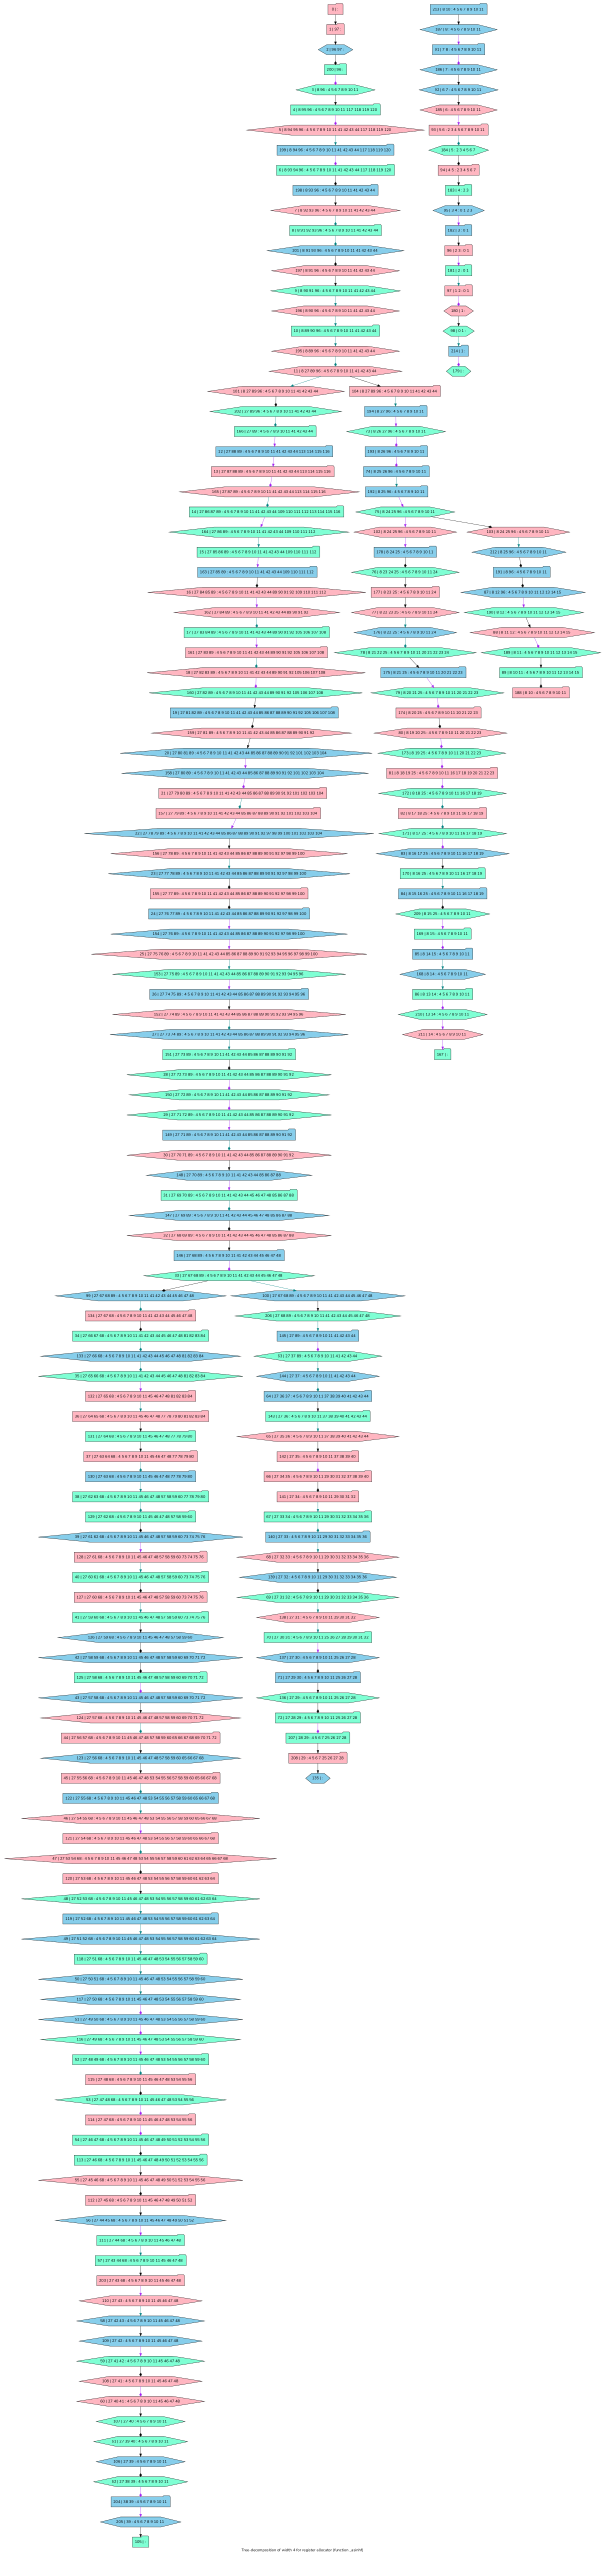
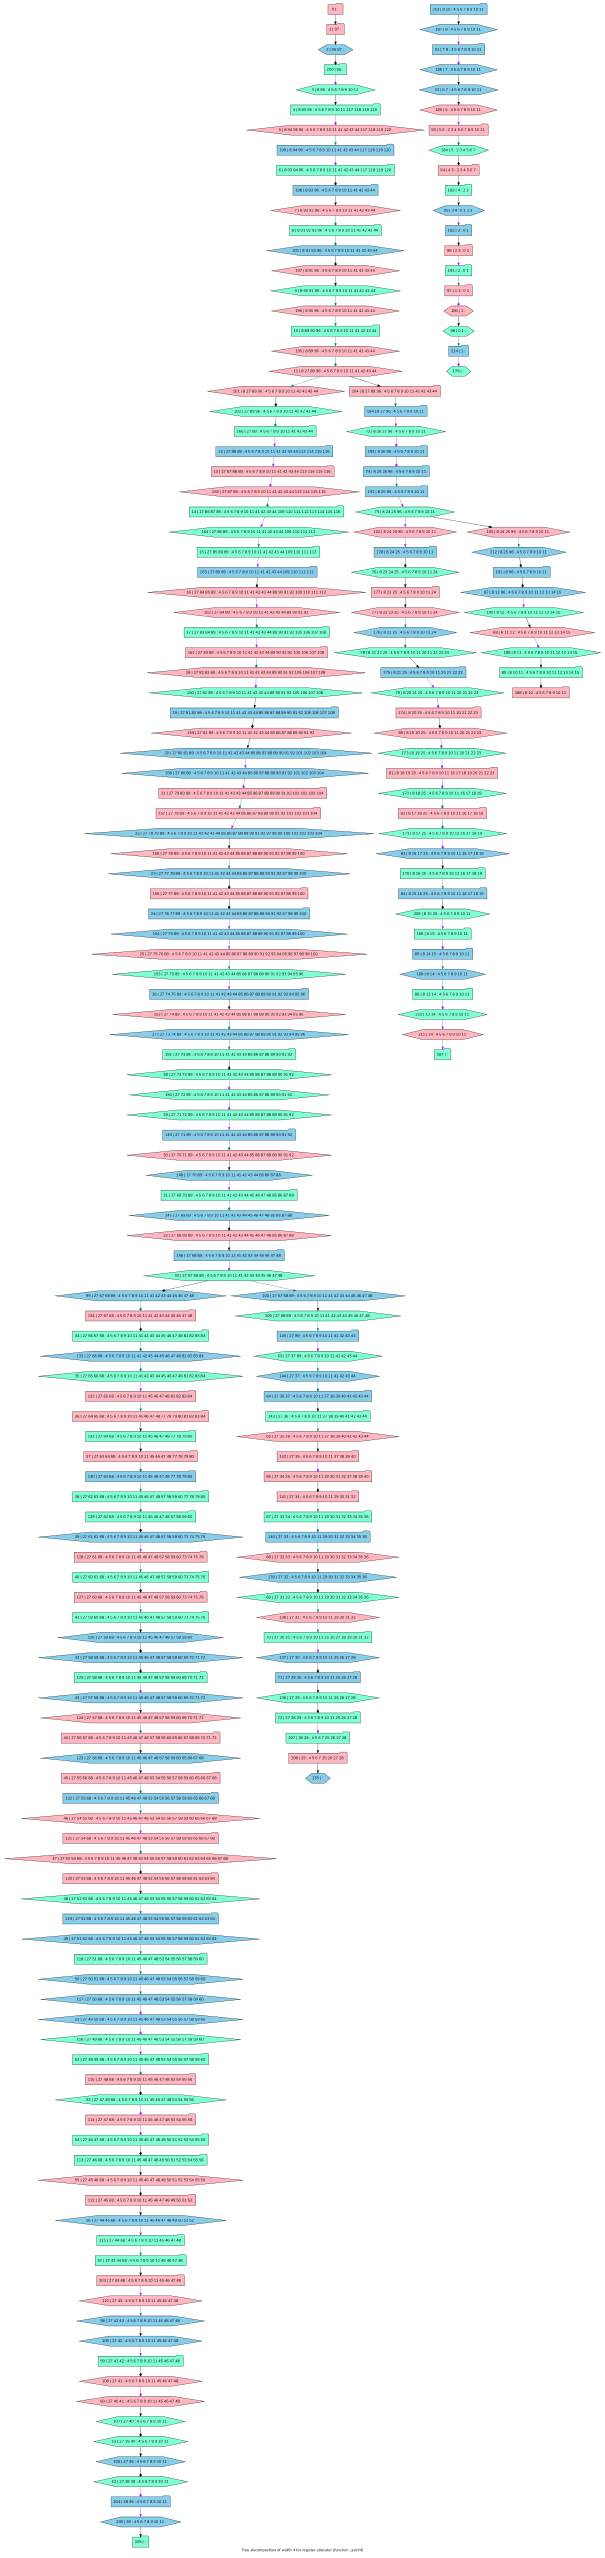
node "59 | 27 41 42 : 4 5 6 7 8 9 10 11 45 46 47 48": shape hexagon -> folder
